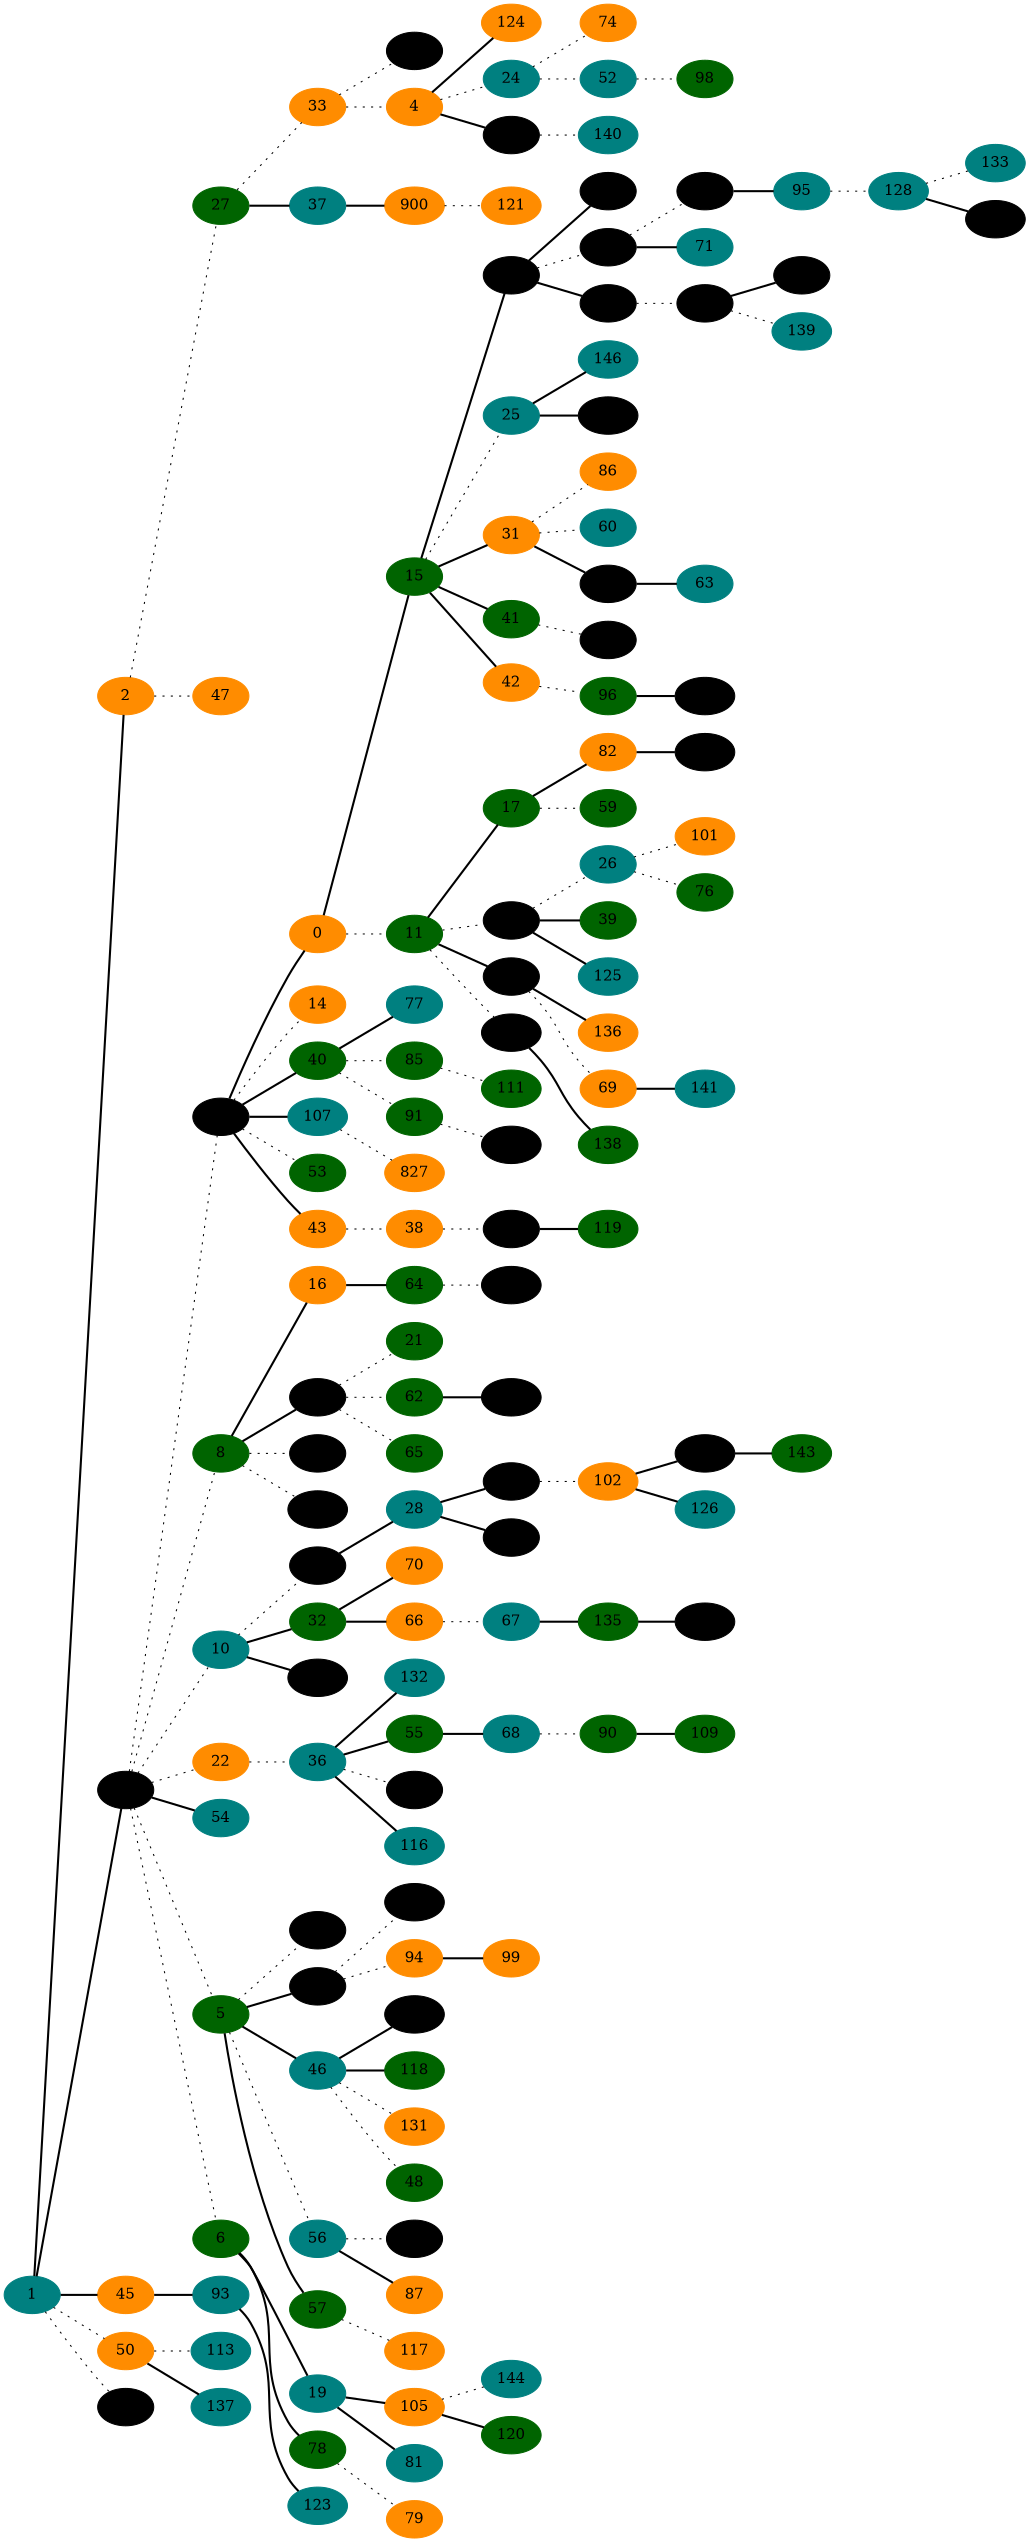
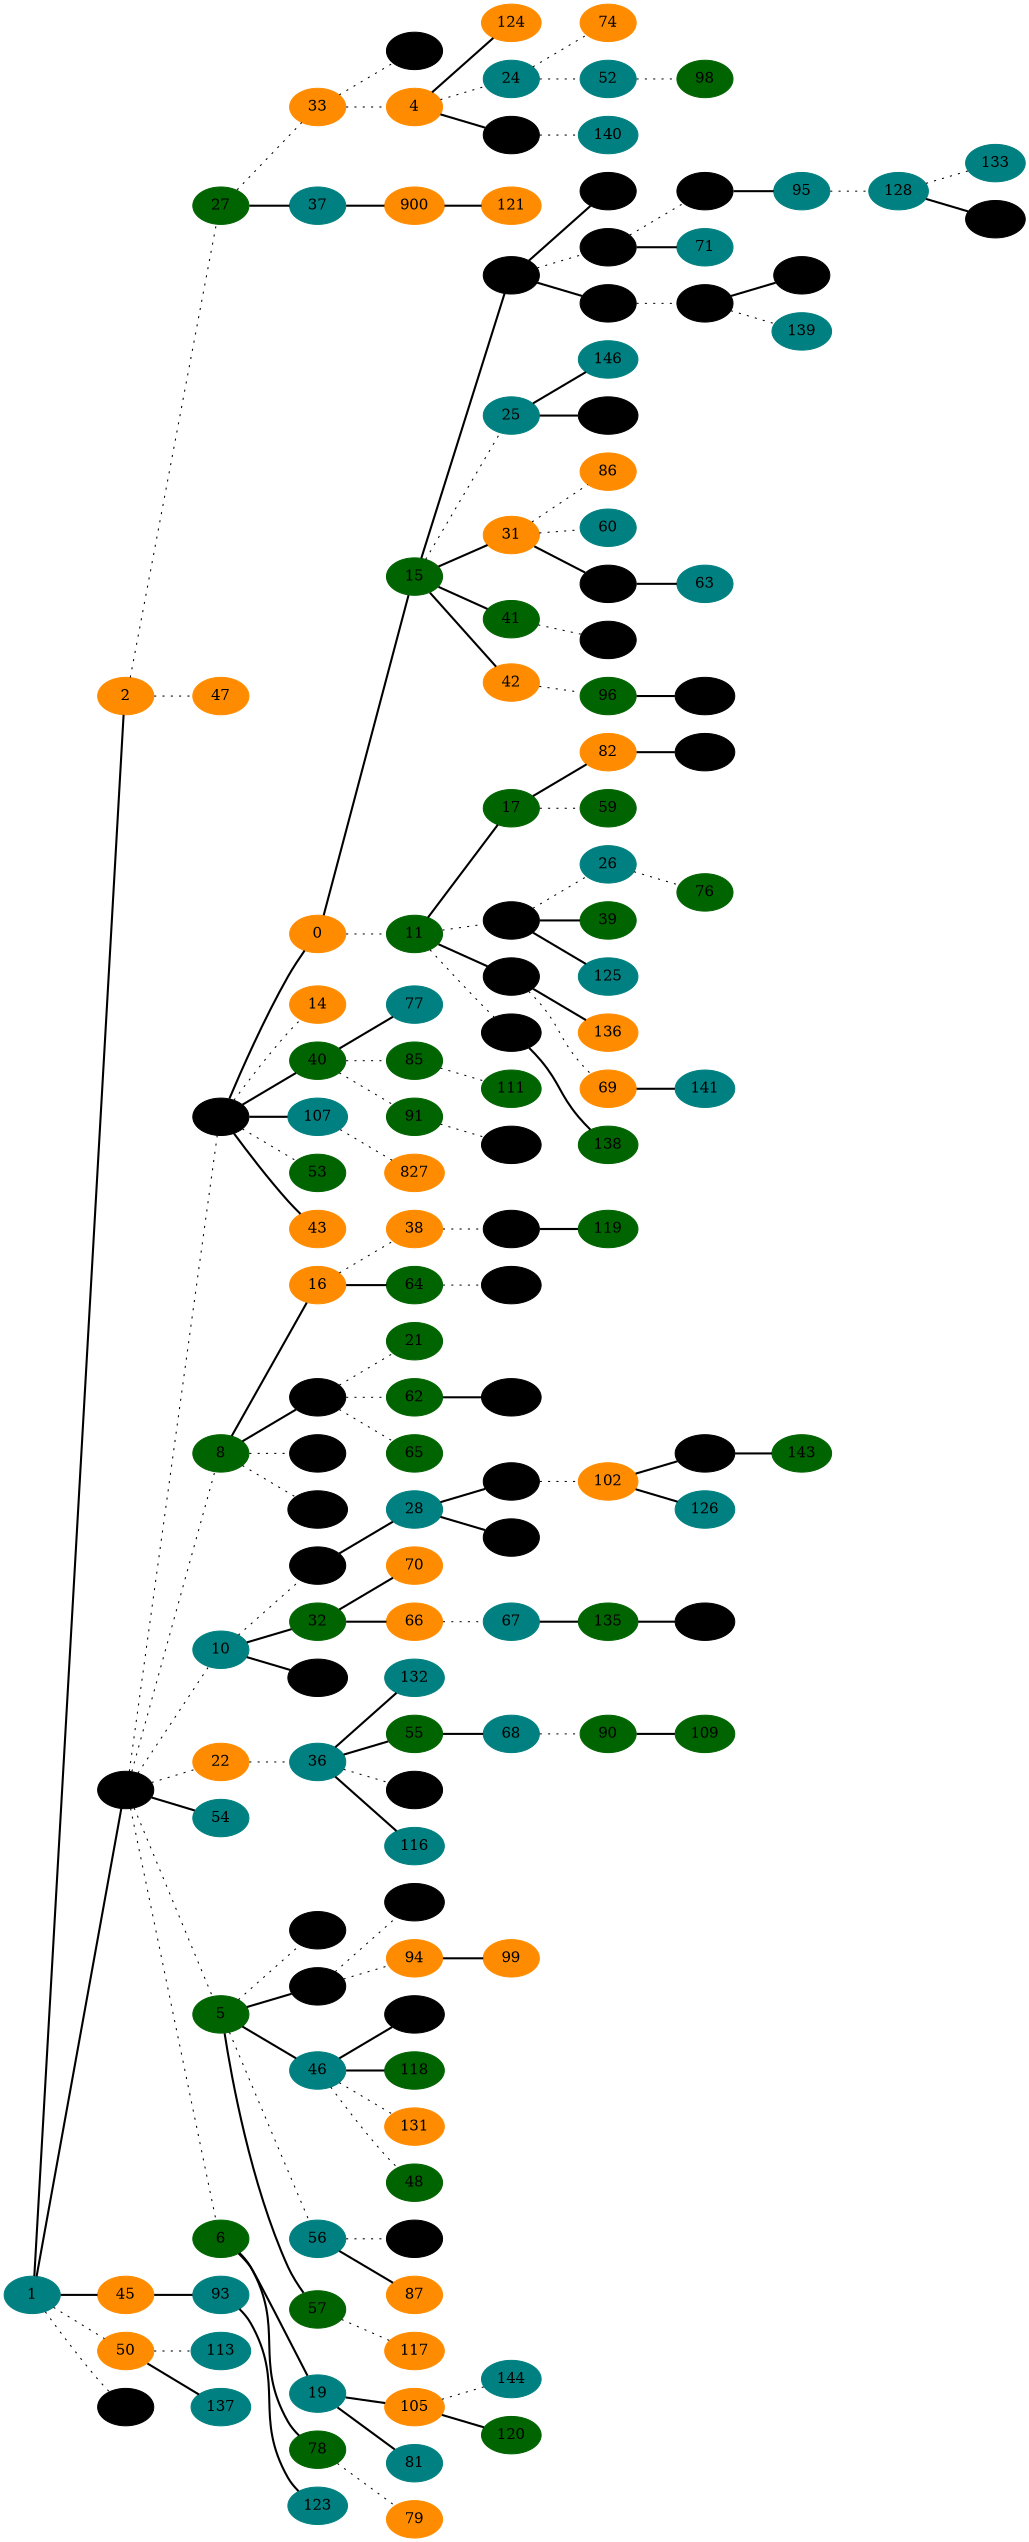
edge "900" -- "121": style dotted -> bold
node "101": removed
edge "43" -- "38": now "16" -- "38"
